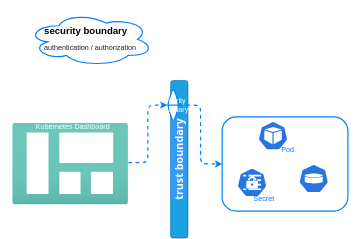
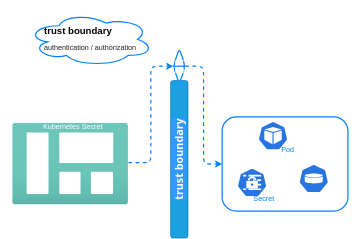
node "security boundary authentication / authorization": label "security boundary authentication / authorization" -> "trust boundary authentication / authorization"
node "security boundary": moved (173, 105) -> (179, 66)
node "Kubernetes Dashboard": label "Kubernetes Dashboard" -> "Kubernetes Secret"
